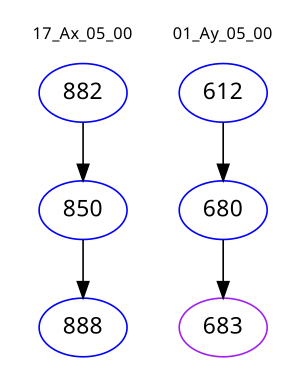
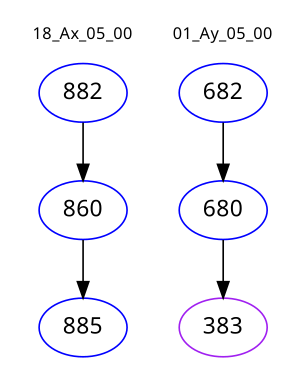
cluster "17_Ax_05_00": label "17_Ax_05_00" -> "18_Ax_05_00"
node "612": label "612" -> "682"
node "850": label "850" -> "860"
node "888": label "888" -> "885"
node "683": label "683" -> "383"
